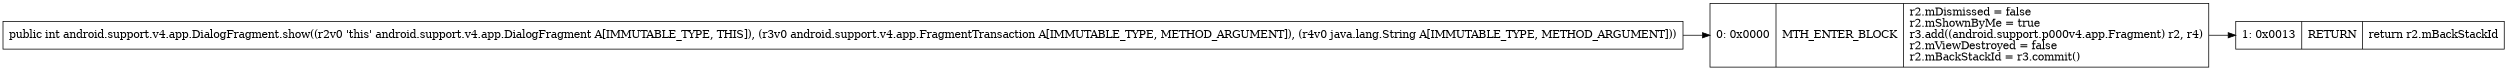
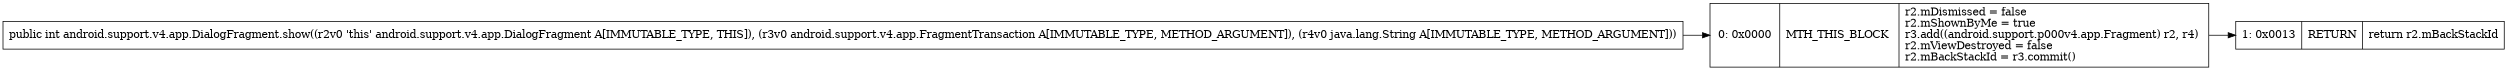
node "0: 0x0000": text "MTH_ENTER_BLOCK" -> "MTH_THIS_BLOCK"
